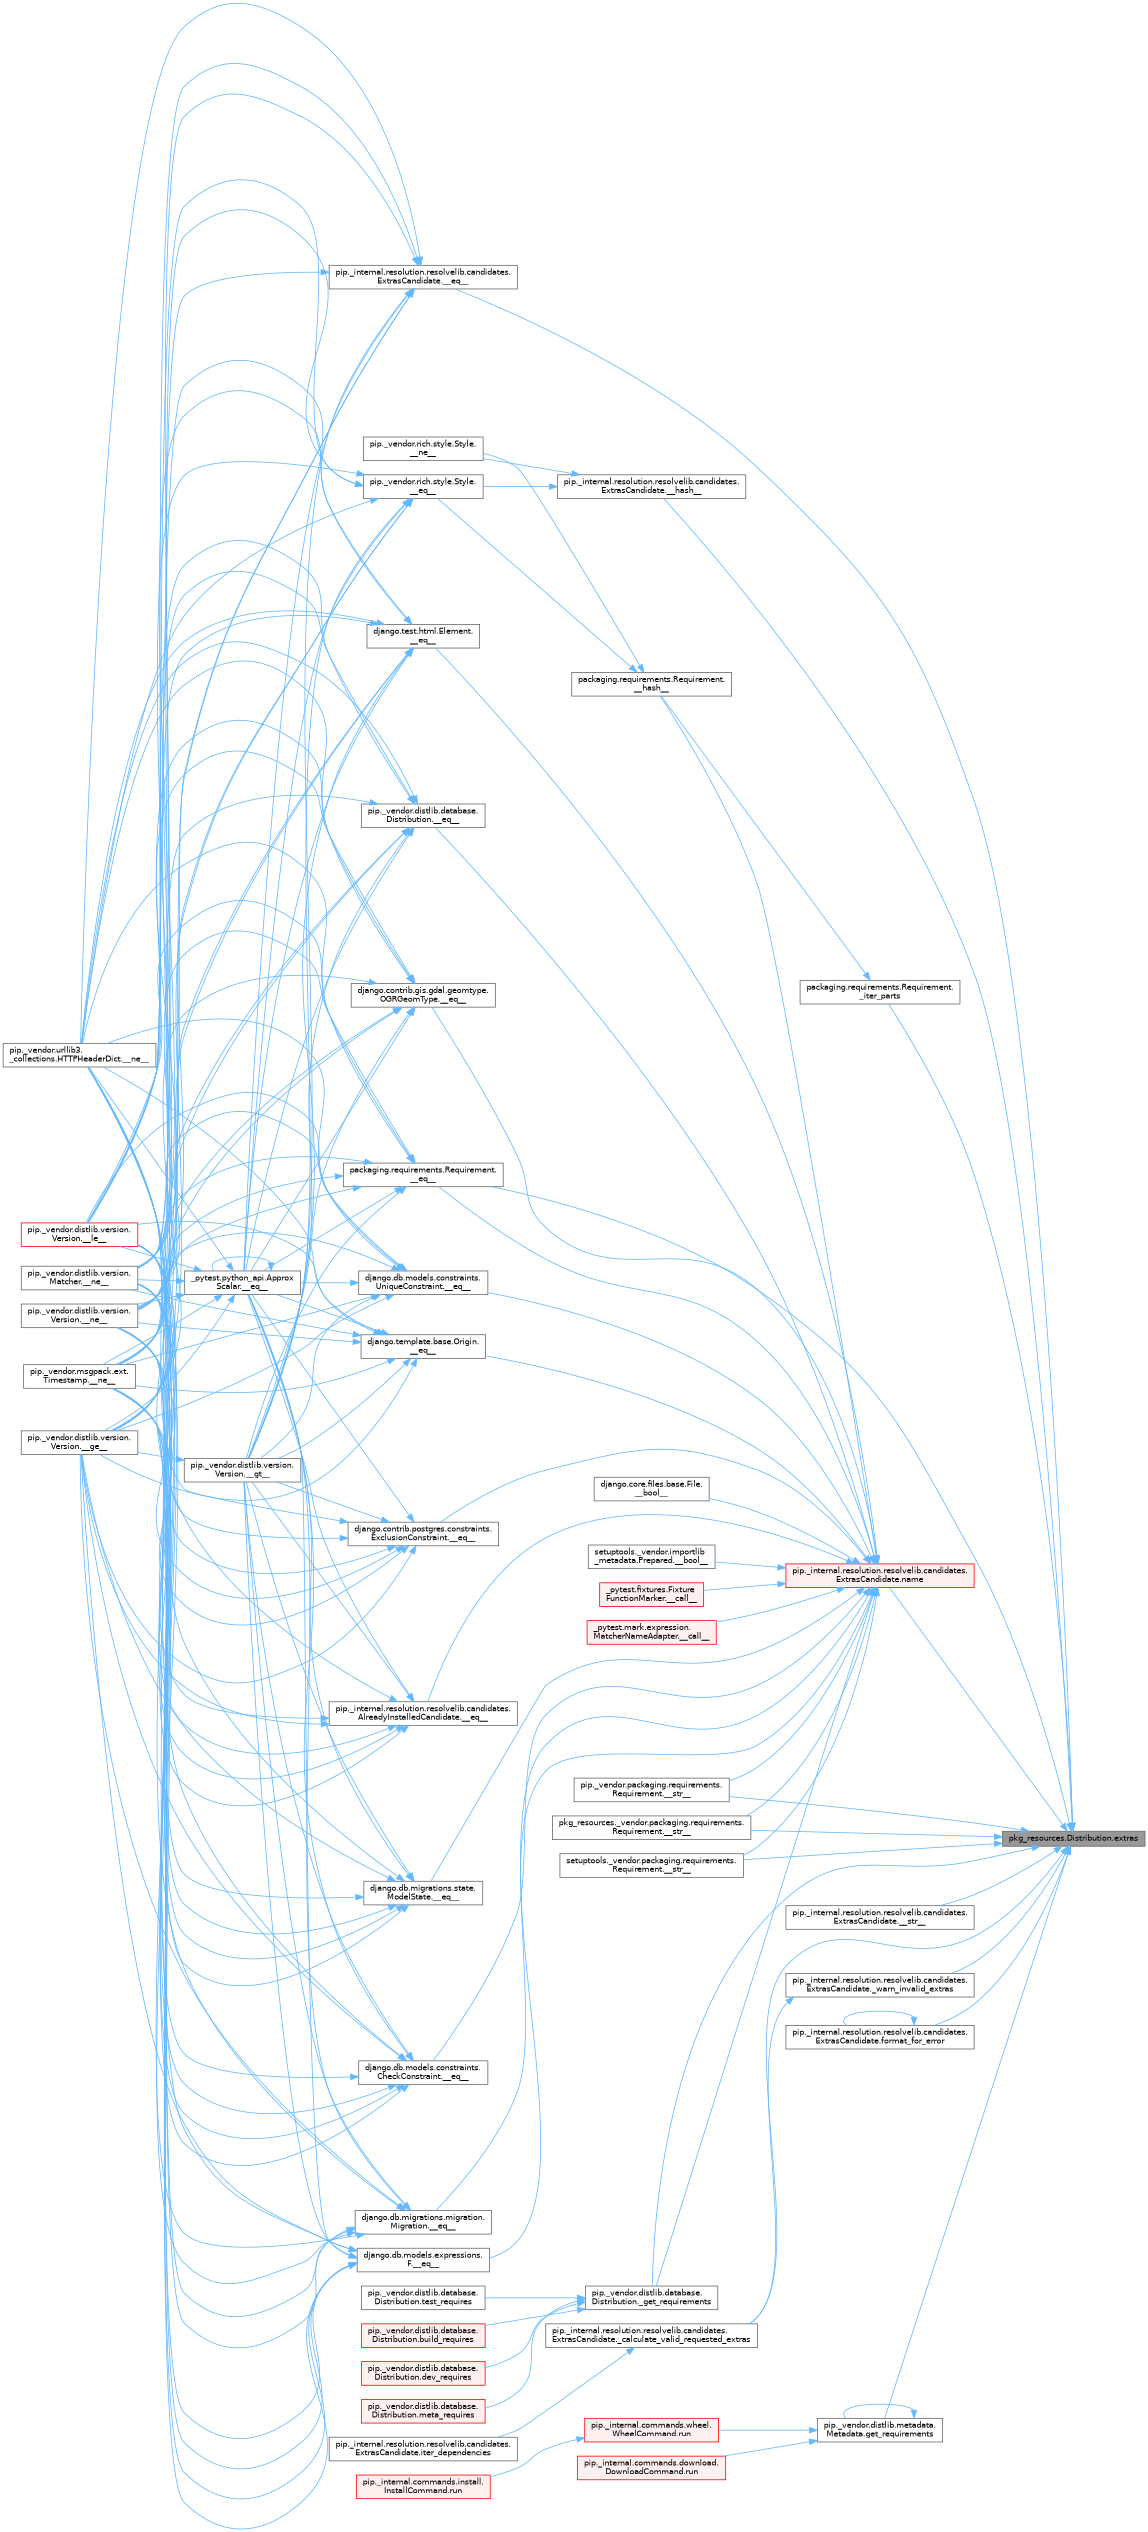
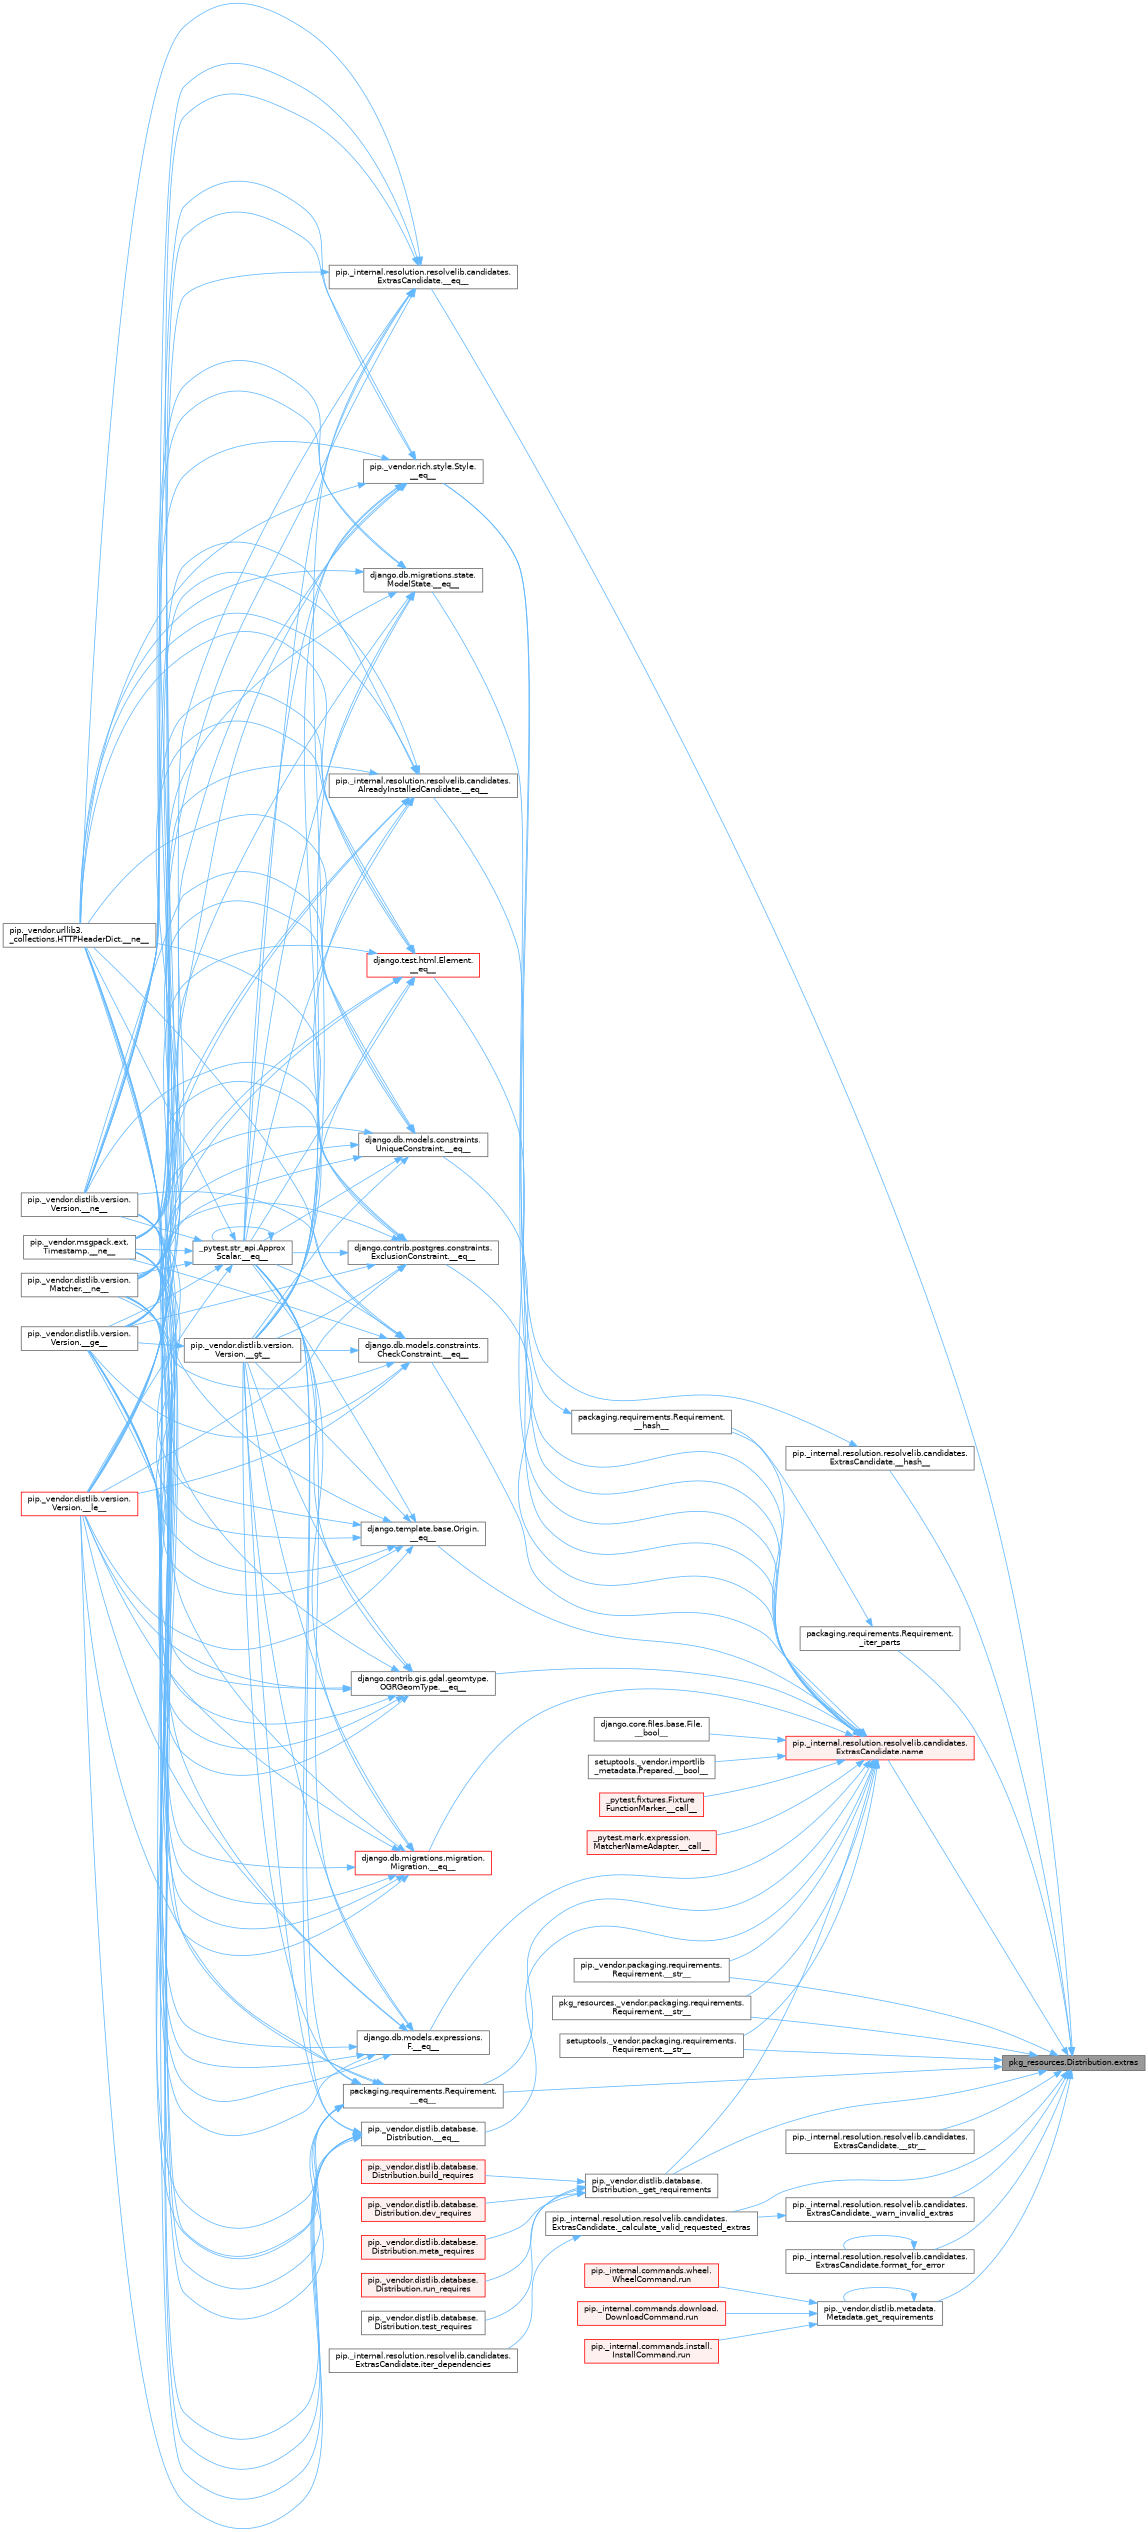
node "pip._vendor.rich.style.Style. __ne__": removed
node "django.test.html.Element. __eq__": color grey40 -> red
edge "pip._vendor.urllib3. _collections.HTTPHeaderDict.__ne__" -> "pip._vendor.distlib.database. Distribution.__eq__": removed
node "_pytest.python_api.Approx Scalar.__eq__": label "_pytest.python_api.Approx Scalar.__eq__" -> "_pytest.str_api.Approx Scalar.__eq__"
edge "pip._vendor.distlib.version. Version.__le__" -> "django.db.migrations.state. ModelState.__eq__": removed
node "django.db.migrations.migration. Migration.__eq__": color grey40 -> red
node "pip._vendor.distlib.database. Distribution.run_requires": added
edge "pip._internal.commands.install. InstallCommand.run" -> "pip._internal.commands.wheel. WheelCommand.run": now "pip._internal.commands.install. InstallCommand.run" -> "pip._vendor.distlib.metadata. Metadata.get_requirements"
